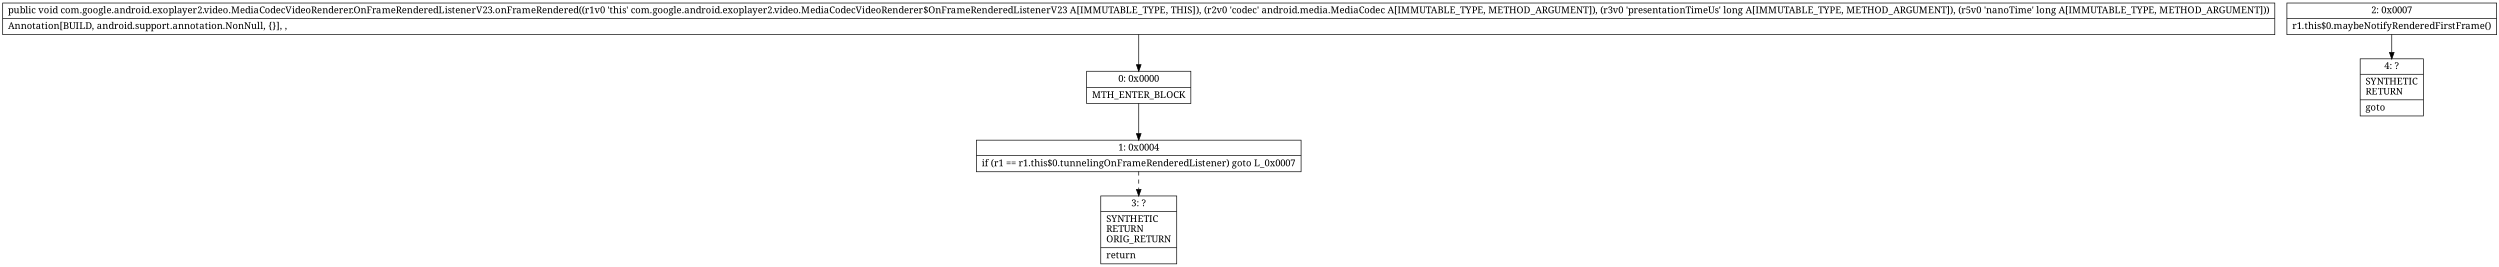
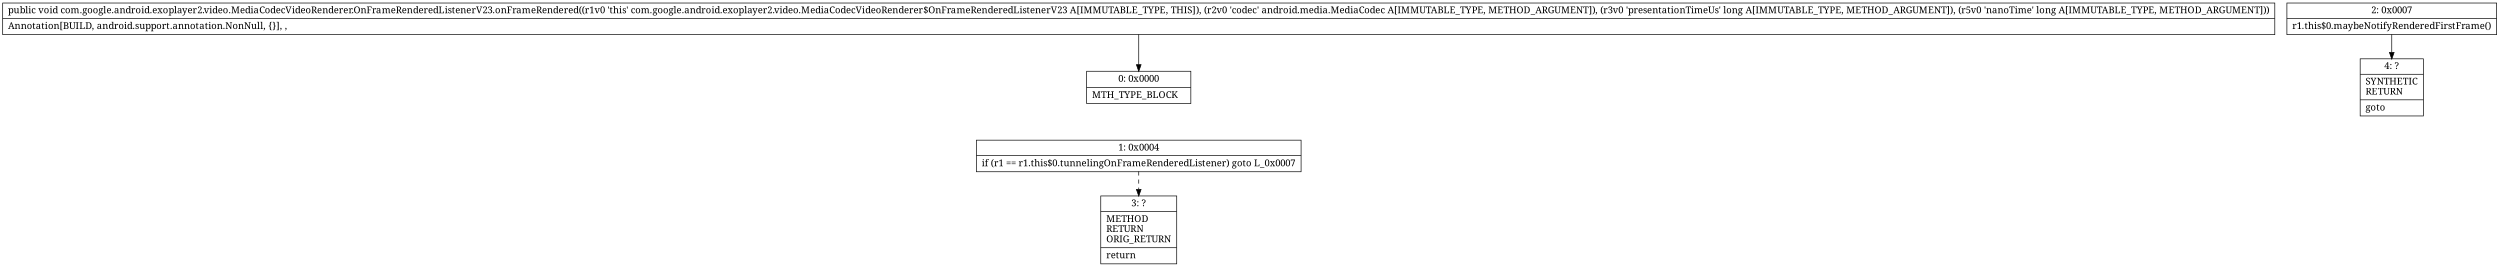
node "0: 0x0000": text "MTH_ENTER_BLOCK" -> "MTH_TYPE_BLOCK"
edge "0: 0x0000" -> "1: 0x0004": removed
node "3: ?": text "SYNTHETIC" -> "METHOD"
